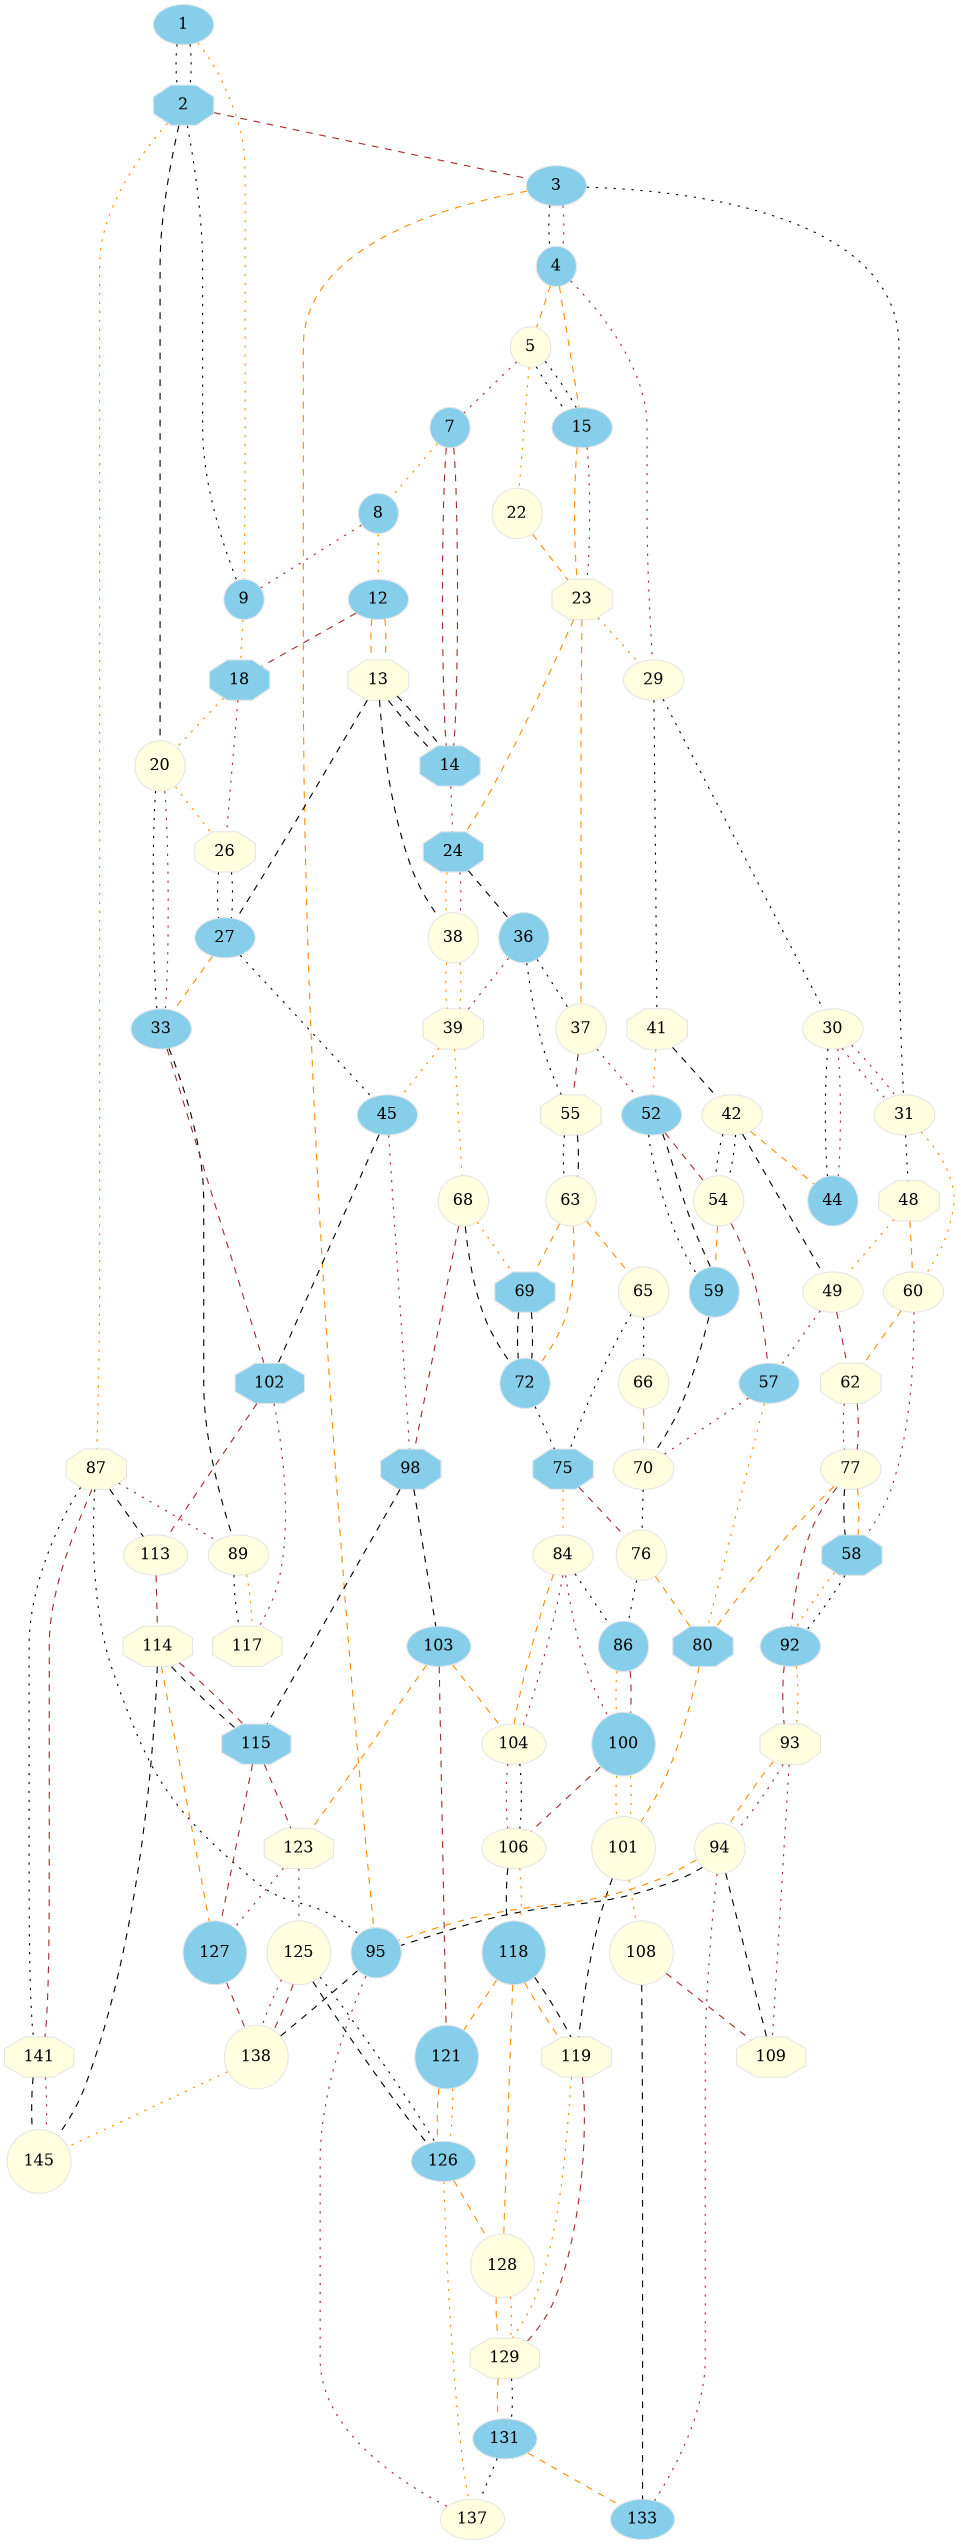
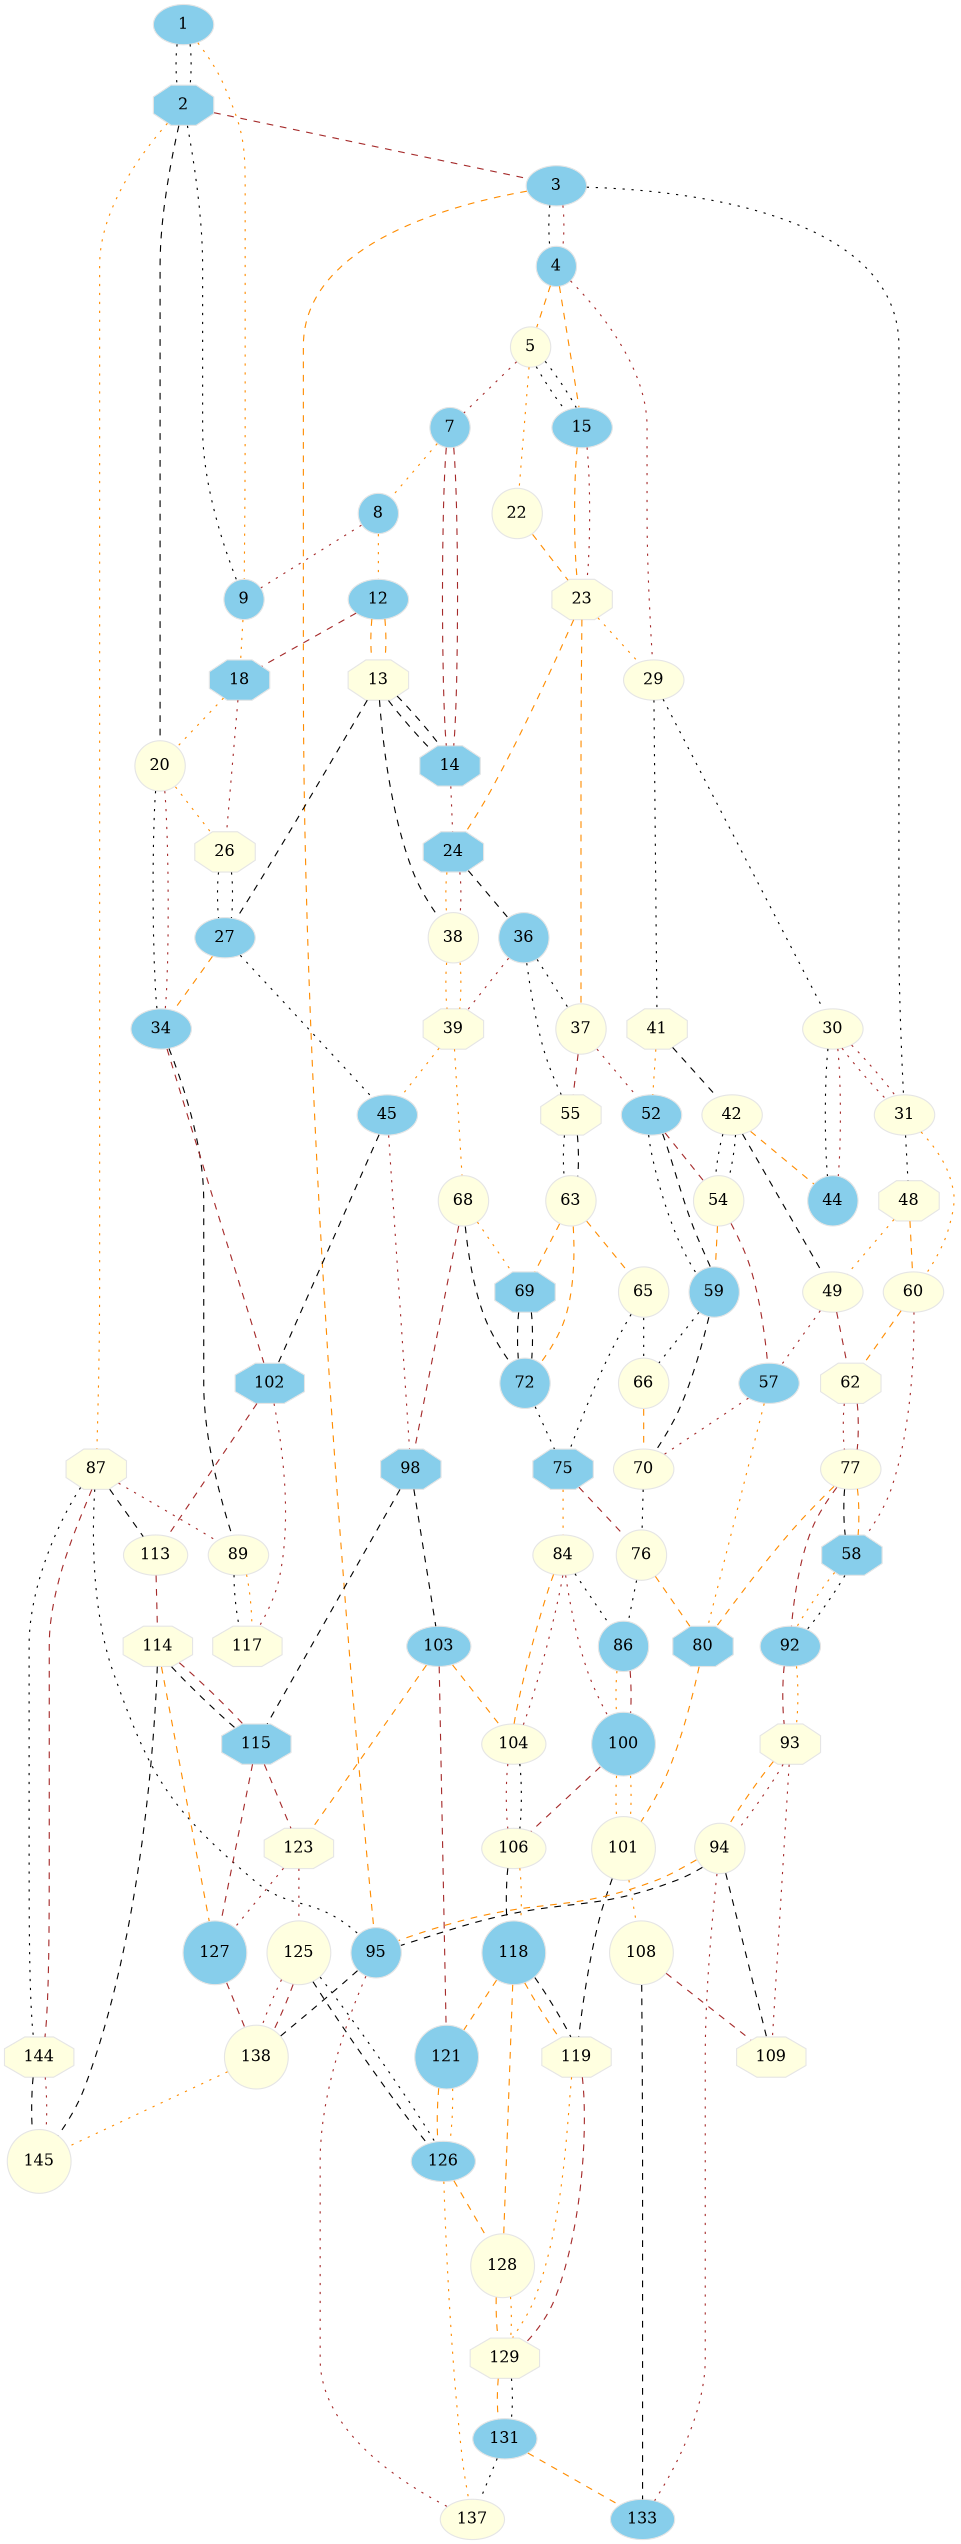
node "33": label "33" -> "34"
edge "59" -- "66": added
node "141": label "141" -> "144"
